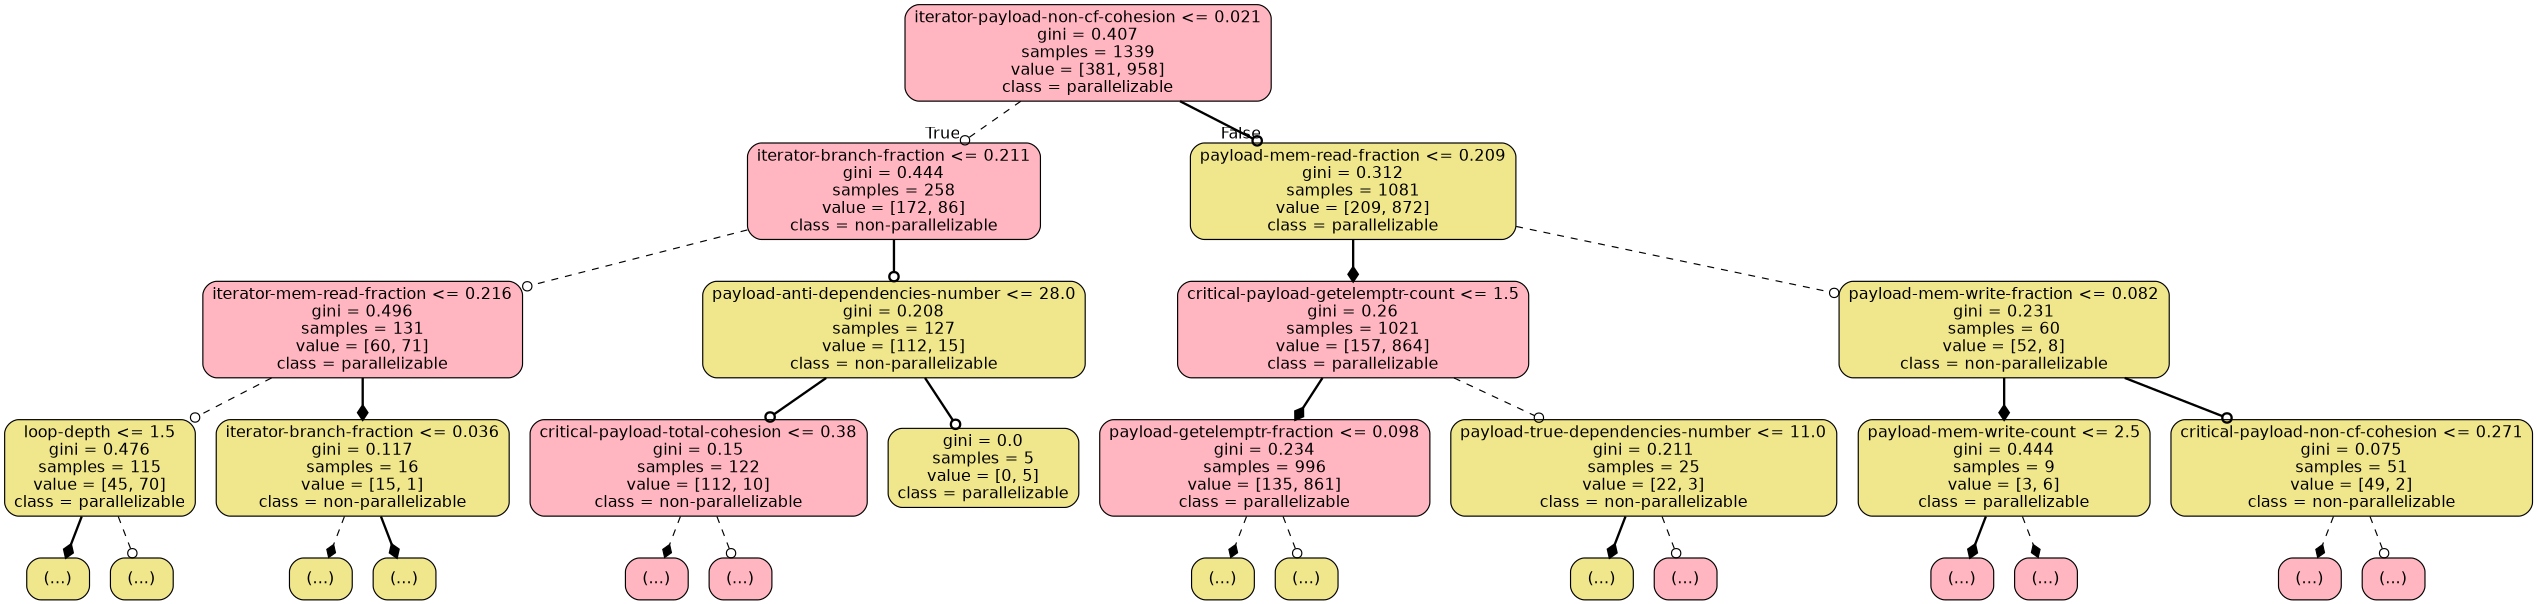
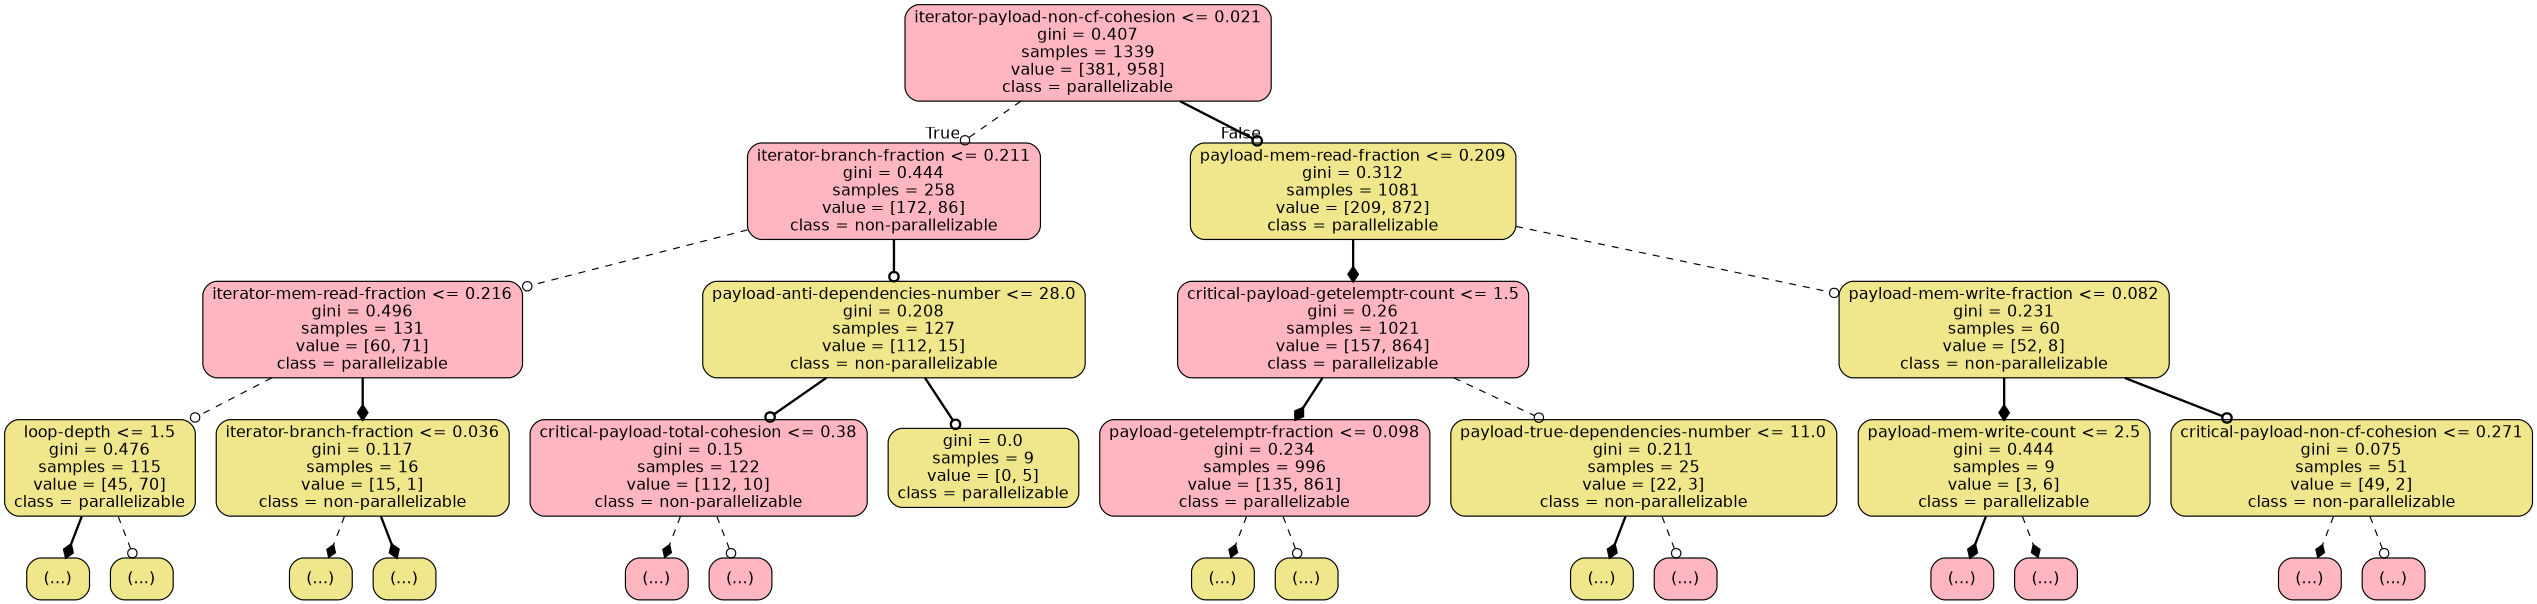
node "gini = 0.0 samples = 5 value = [0, 5] class = parallelizable": label "gini = 0.0 samples = 5 value = [0, 5] class = parallelizable" -> "gini = 0.0 samples = 9 value = [0, 5] class = parallelizable"
